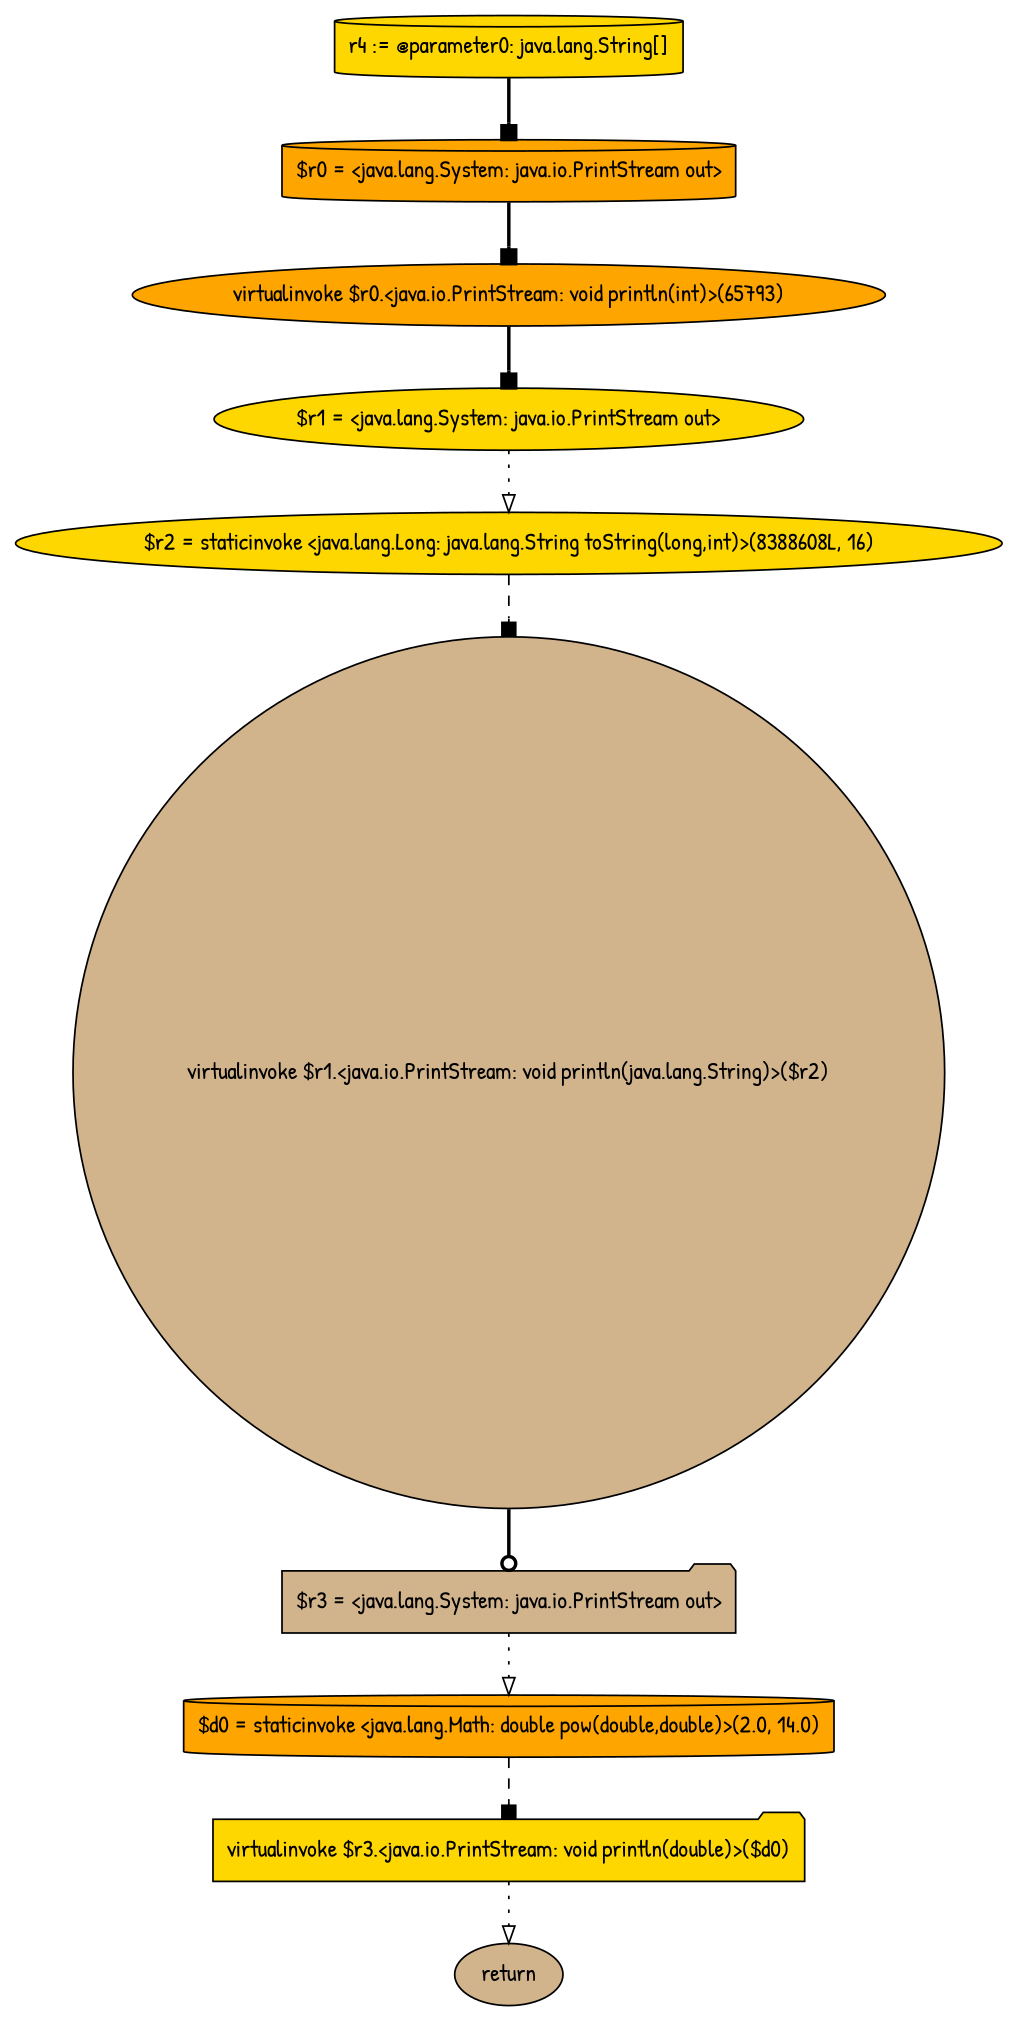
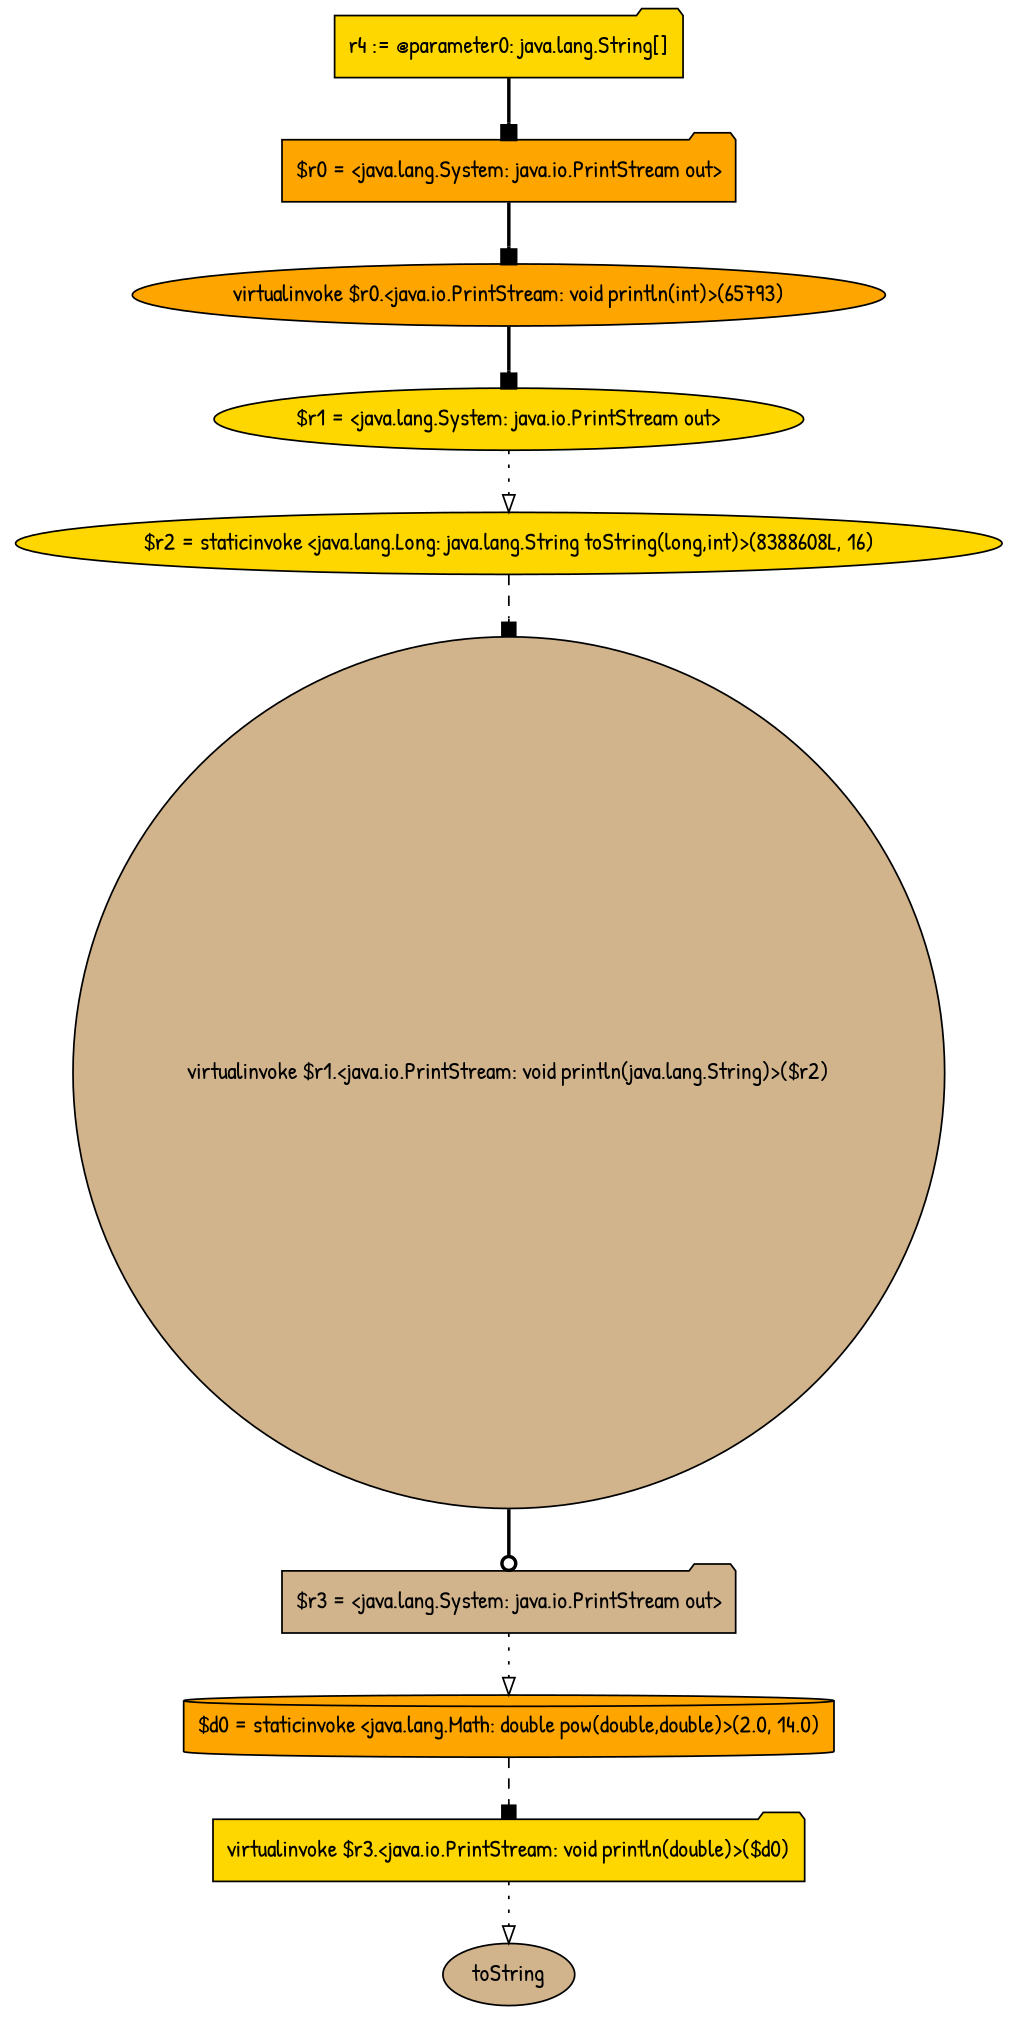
node "r4 := @parameter0: java.lang.String[]": shape cylinder -> folder
node "$r0 = <java.lang.System: java.io.PrintStream out>": shape cylinder -> folder
node "return": label "return" -> "toString"
